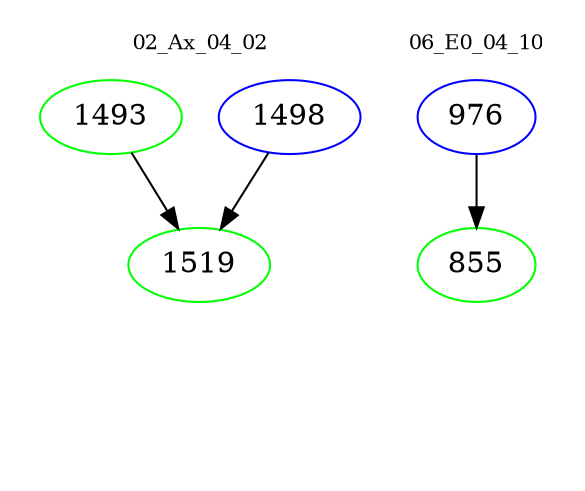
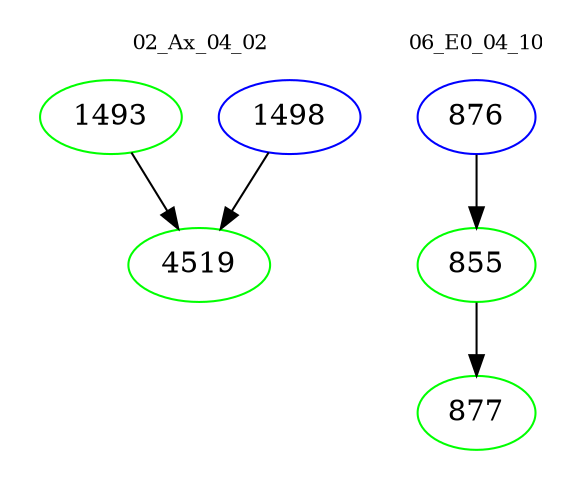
node "976": label "976" -> "876"
node "1519": label "1519" -> "4519"
node "877": added
